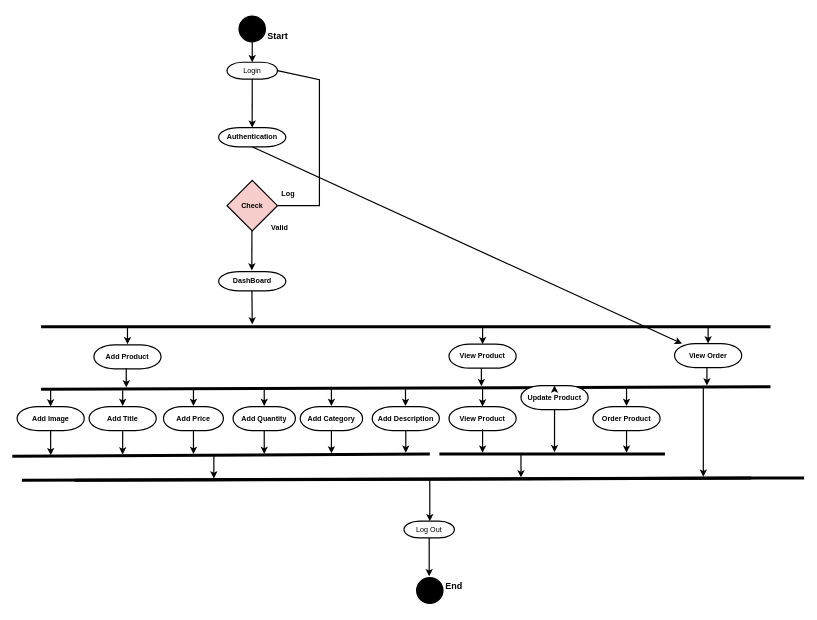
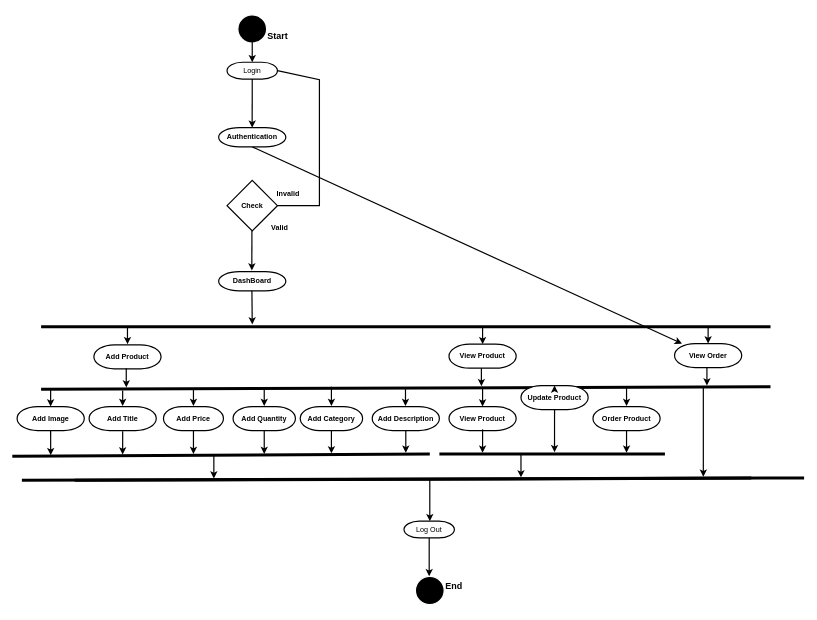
node "Log": label "Log" -> "Invalid"
node "Check": fillcolor #f8cecc -> #ffffff
